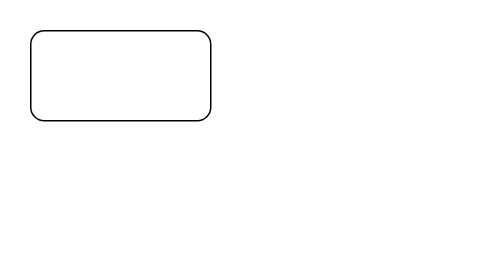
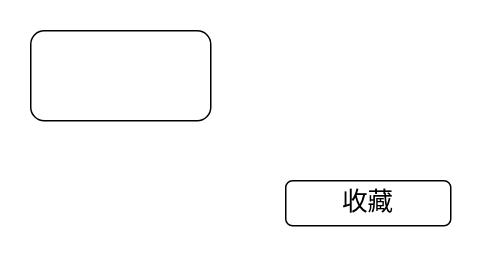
node "收藏": added
